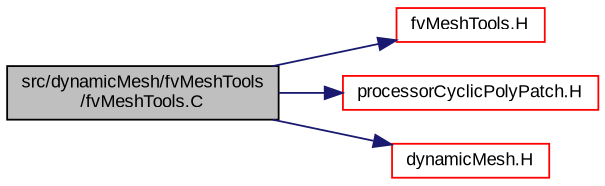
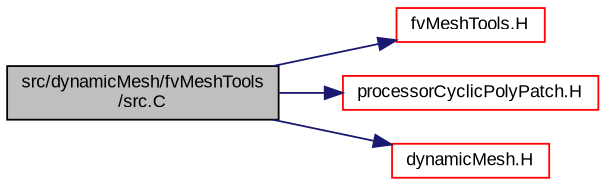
node "src/dynamicMesh/fvMeshTools /fvMeshTools.C": label "src/dynamicMesh/fvMeshTools /fvMeshTools.C" -> "src/dynamicMesh/fvMeshTools /src.C"
